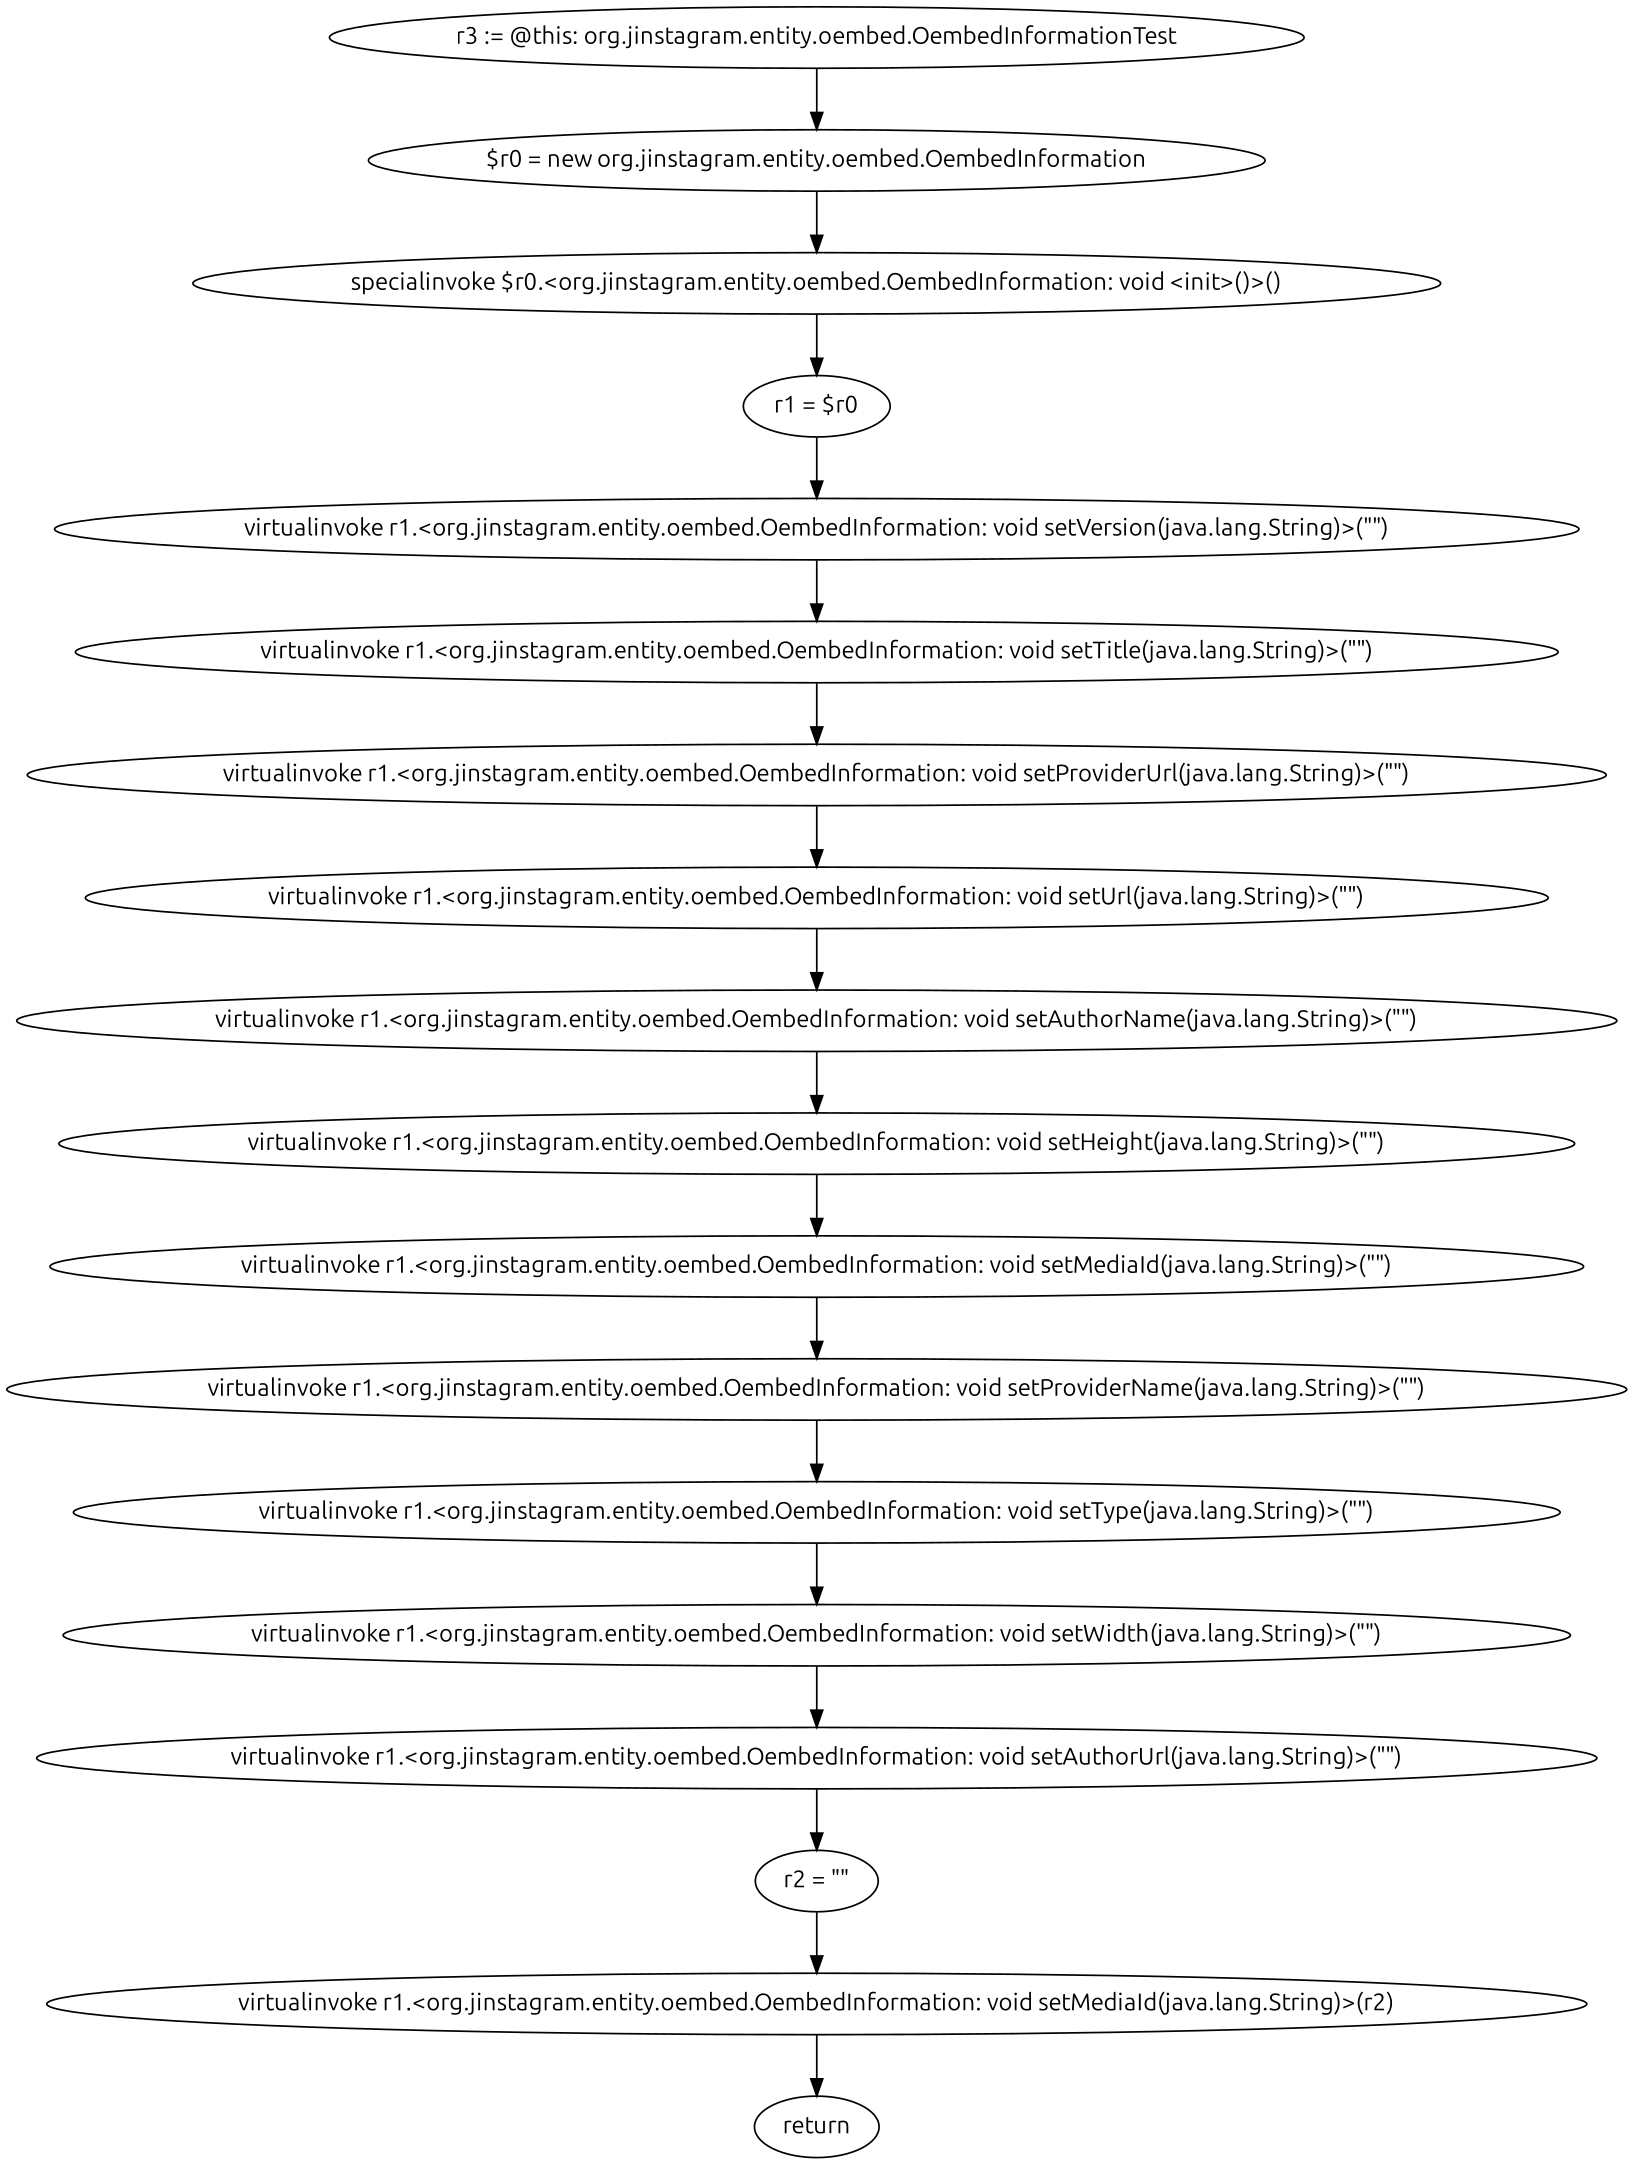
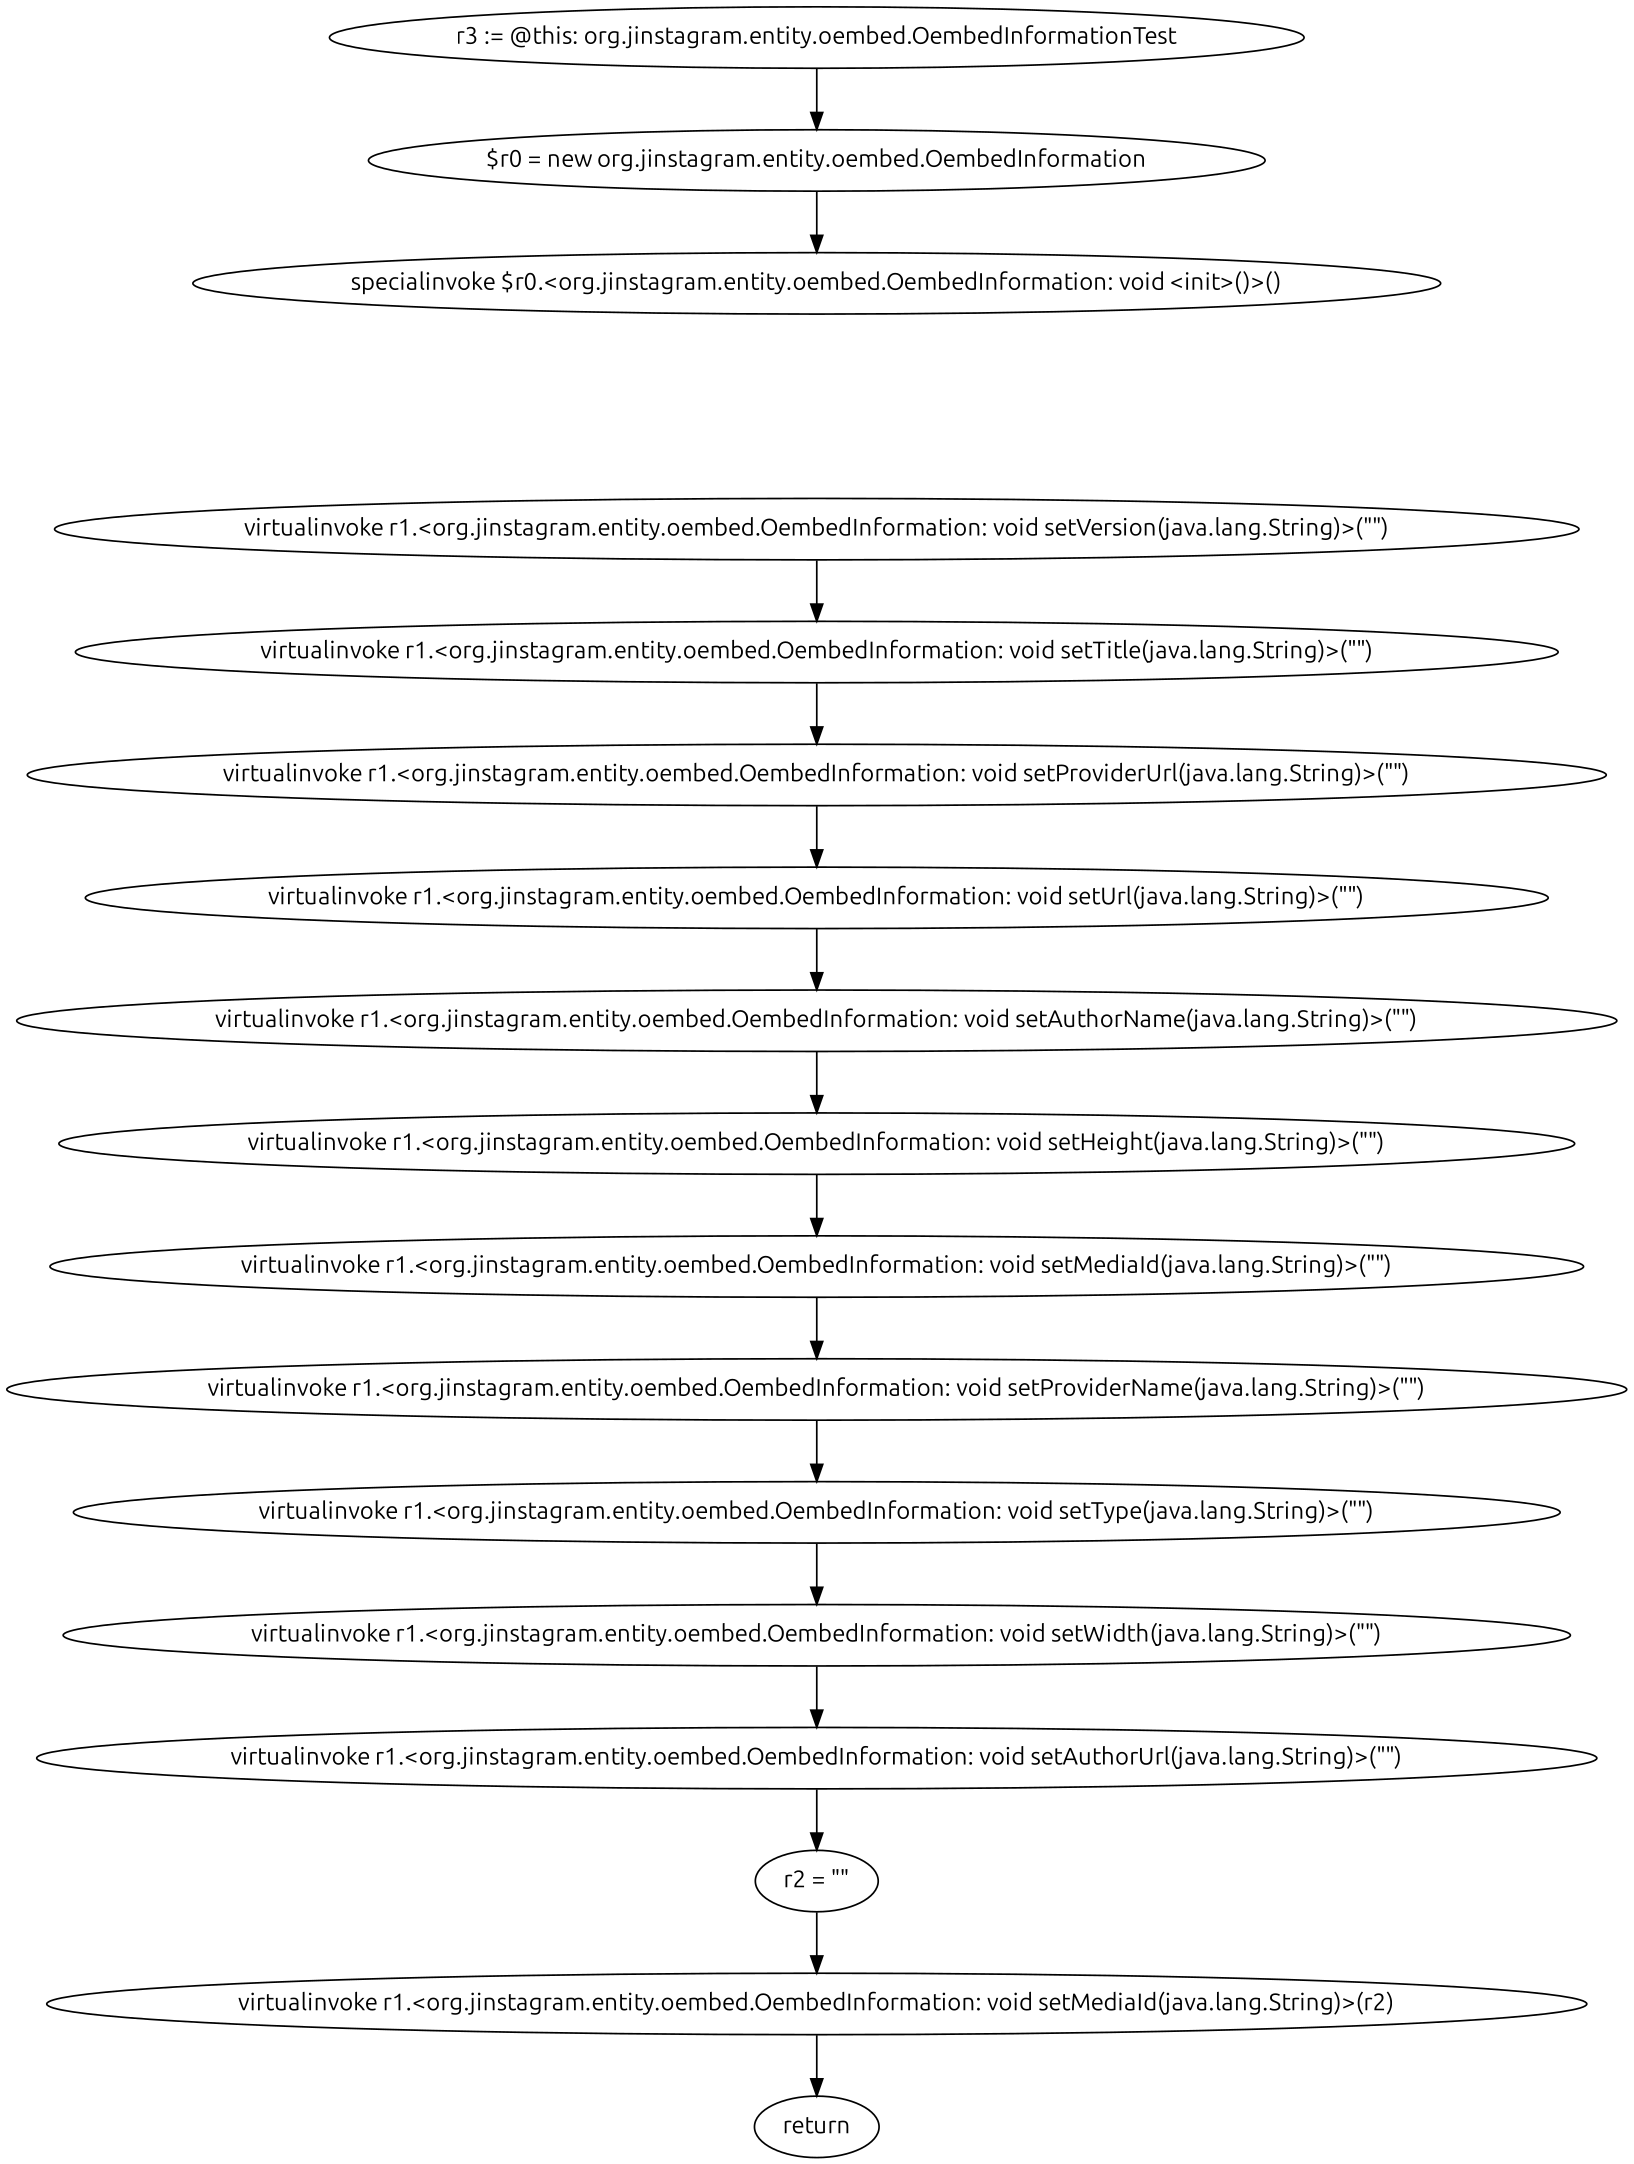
node "r1 = $r0": removed
